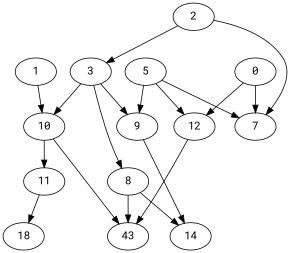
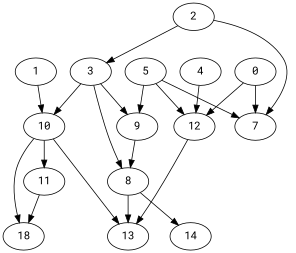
node "4": added
edge "10" -> "18": added
edge "9" -> "14": now "9" -> "8"
node "43": label "43" -> "13"
